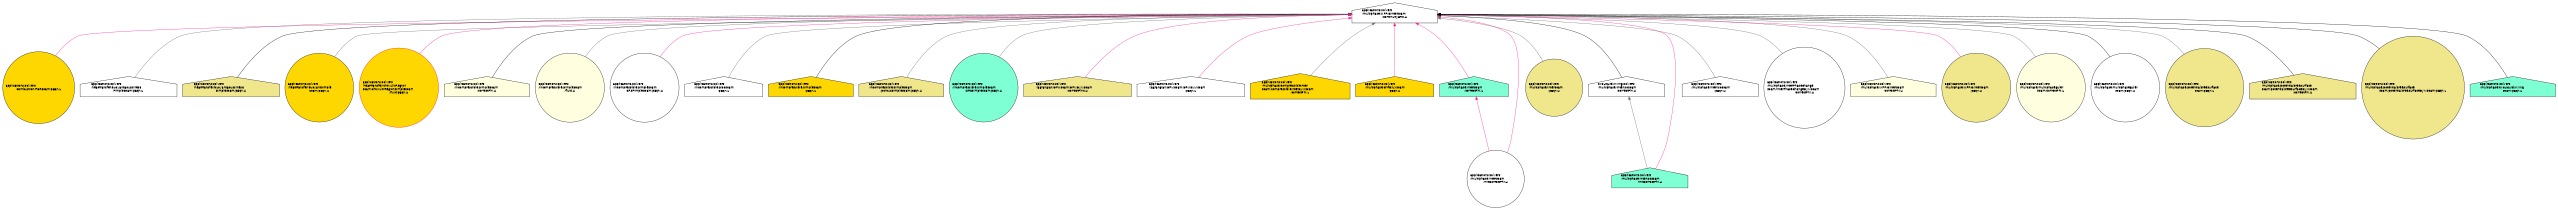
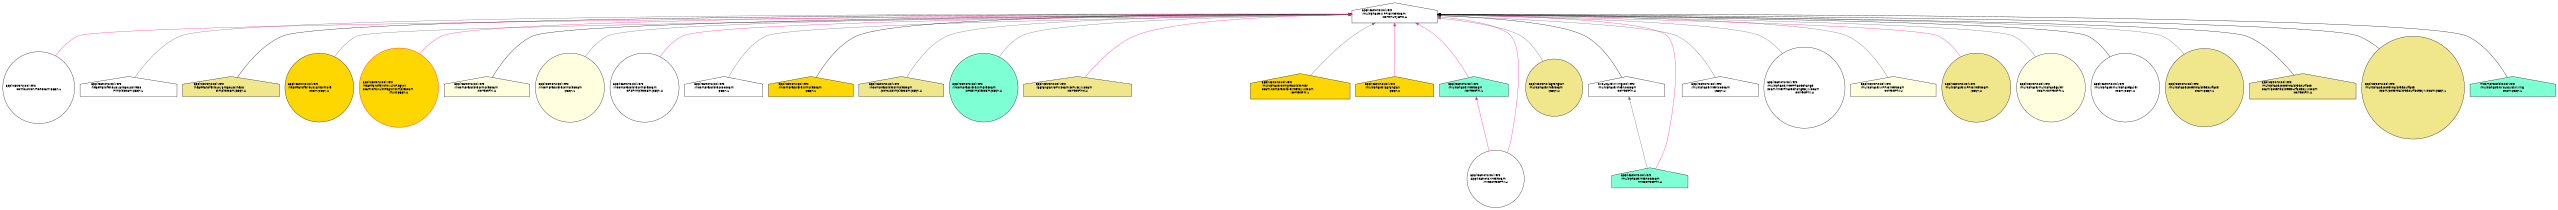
node "applications/solvers /combustion/PDRFoam/pEqn.H": fillcolor gold -> white
node "applications/solvers /incompressible/pimpleFoam /fluid.H": label "applications/solvers /incompressible/pimpleFoam /fluid.H" -> "applications/solvers /incompressible/pimpleFoam /pEqn.H"
node "applications/solvers /lagrangian/DPMFoam/DPMDyMFoam /pEqn.H": removed
node "applications/solvers /multiphase/driftFluxFoam /pEqn.H": label "applications/solvers /multiphase/driftFluxFoam /pEqn.H" -> "applications/solvers /multiphase/lagrangian /pEqn.H"
node "applications/solvers /multiphase/interFoam /pEqn.H": label "applications/solvers /multiphase/interFoam /pEqn.H" -> "applications/lagrangian /multiphase/interFoam /pEqn.H"
node "applications/solvers /multiphase/twoLiquidMixing Foam/pEqn.H": label "applications/solvers /multiphase/twoLiquidMixing Foam/pEqn.H" -> "incompressible/solvers /multiphase/twoLiquidMixing Foam/pEqn.H"
node "applications/solvers /multiphase/interFoam /initCorrectPhi.H": label "applications/solvers /multiphase/interFoam /initCorrectPhi.H" -> "applications/solvers /applications/interFoam /initCorrectPhi.H"
